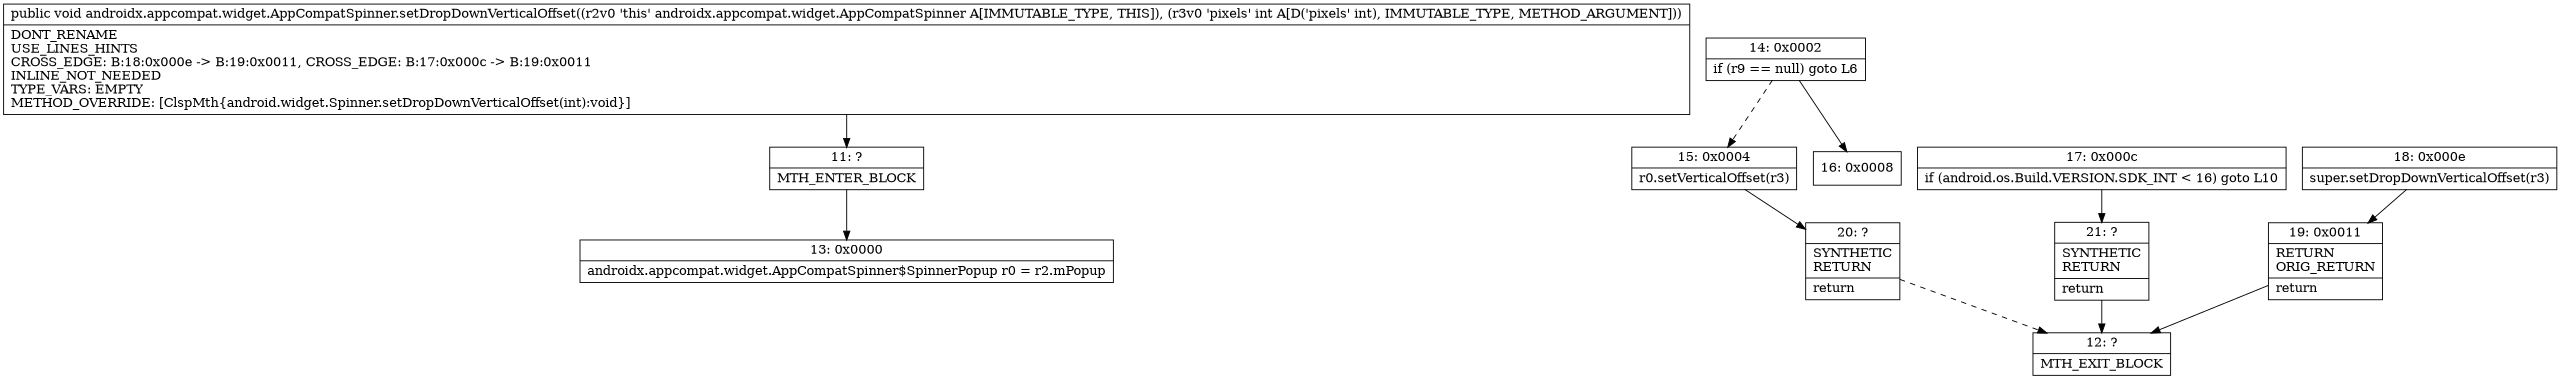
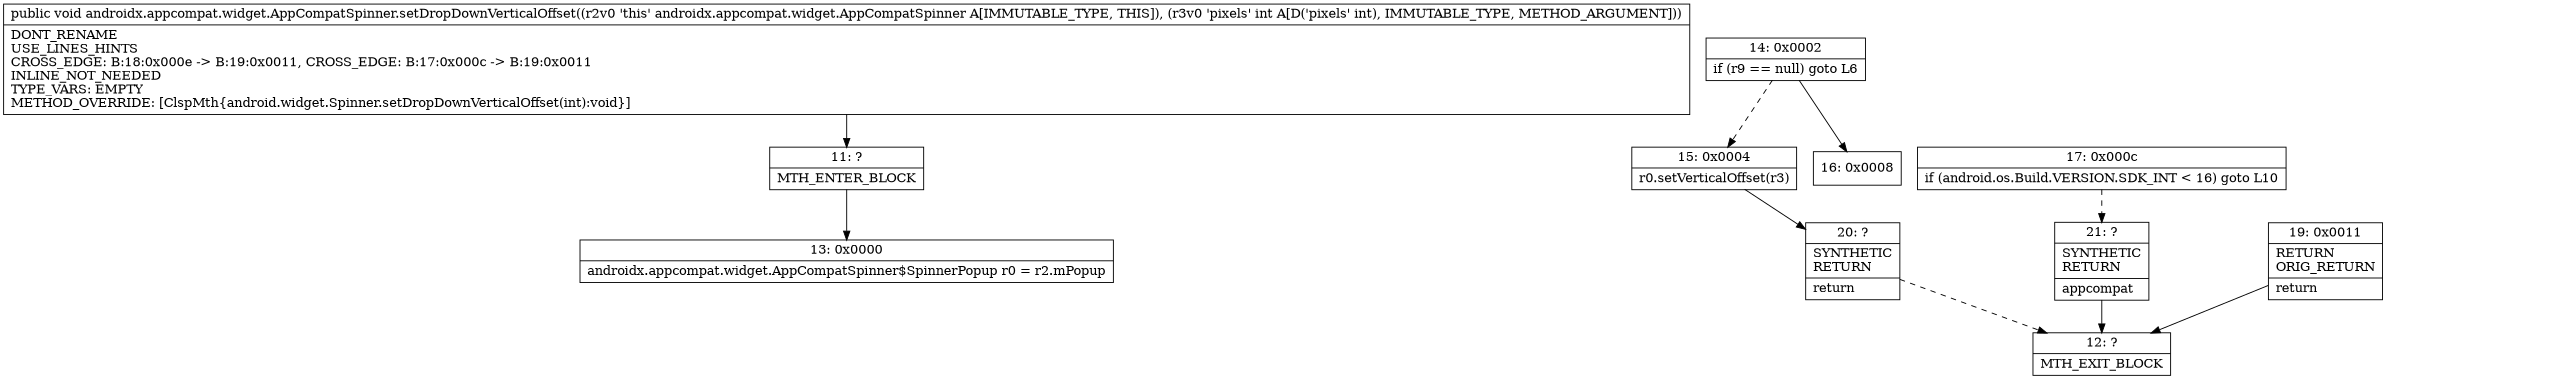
node "18: 0x000e": removed
edge "17: 0x000c" -> "21: ?": style solid -> dashed
node "21: ?": text "return" -> "appcompat"
